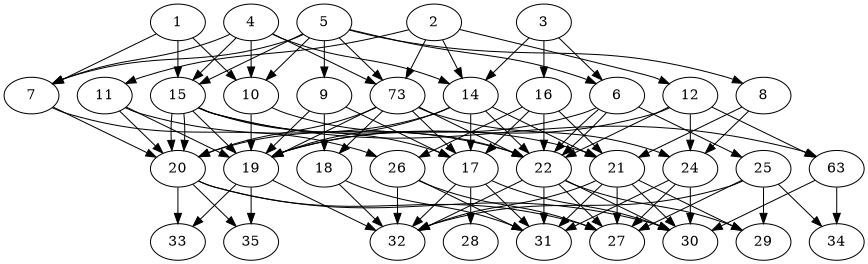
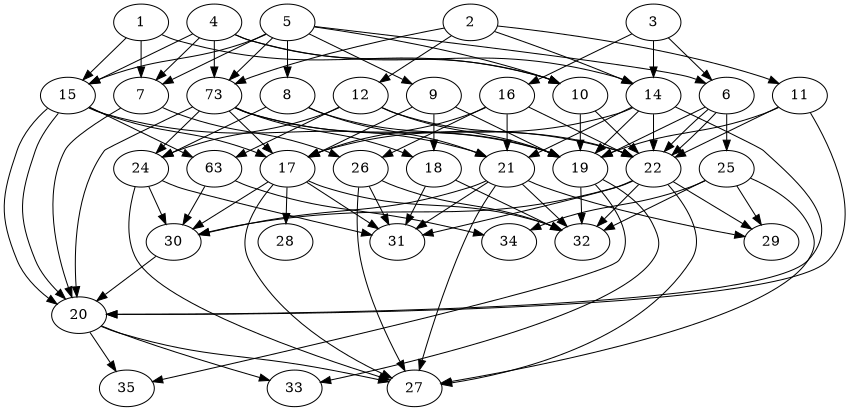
edge "15" -> "19": now "8" -> "19"
edge "20" -> "30": reversed
edge "17" -> "27": added
